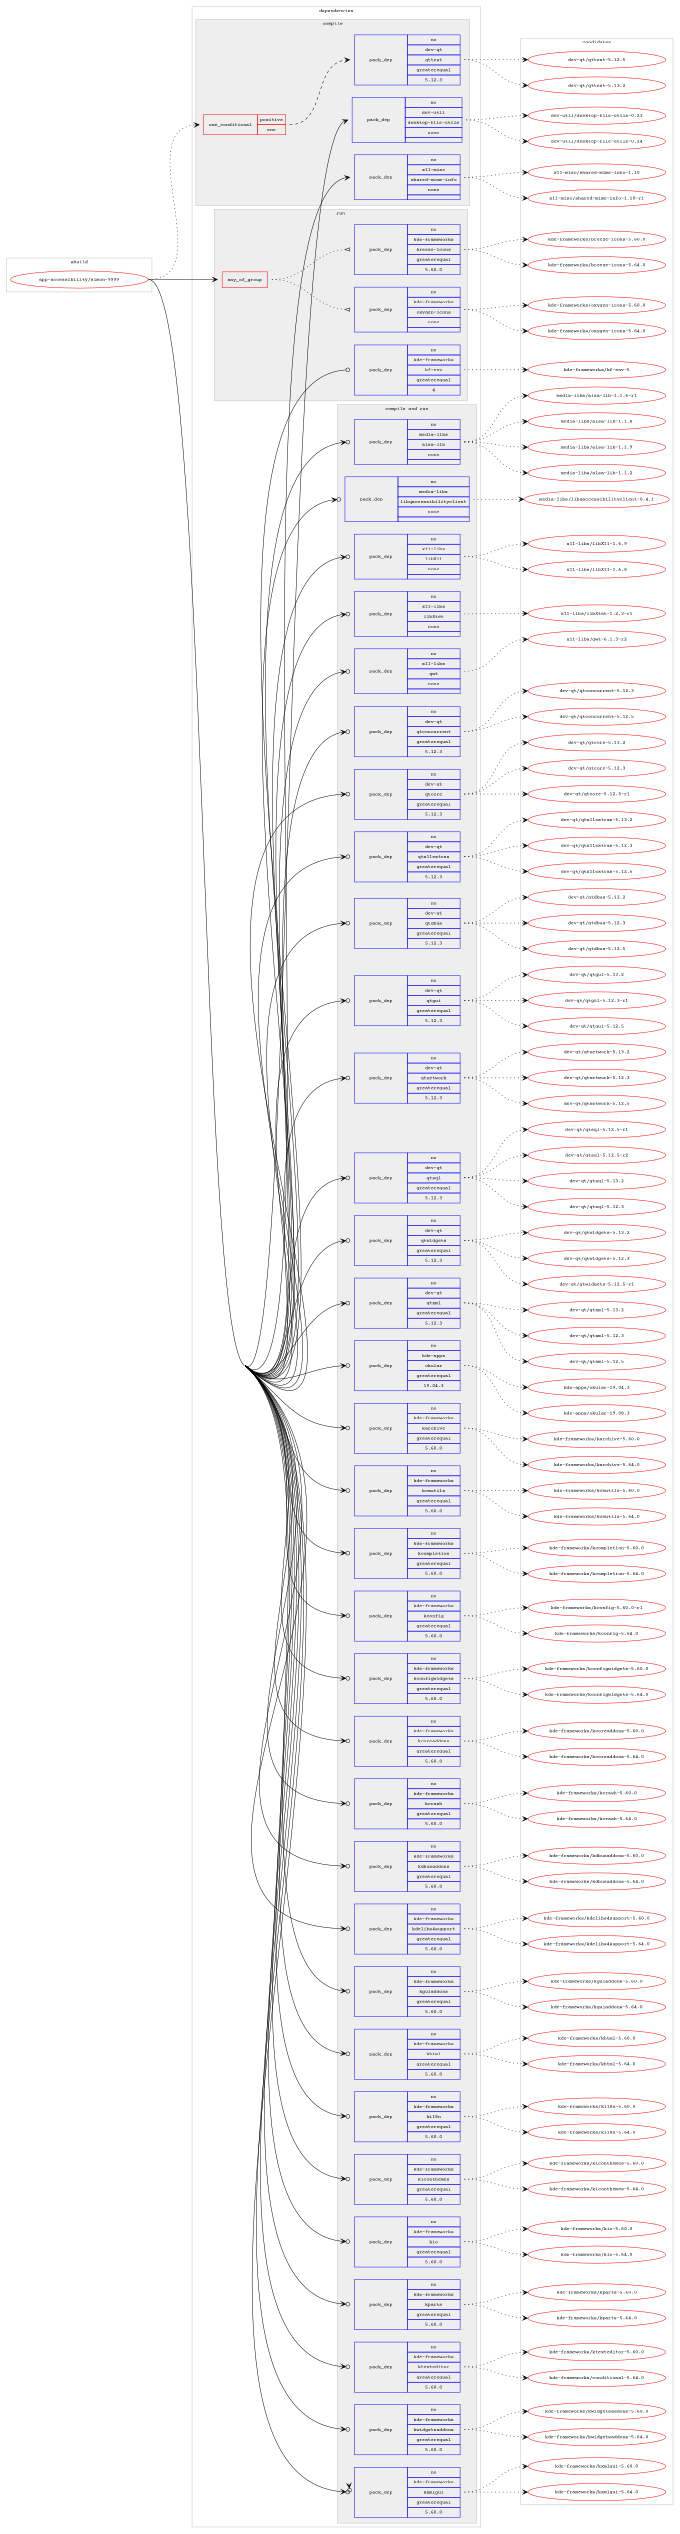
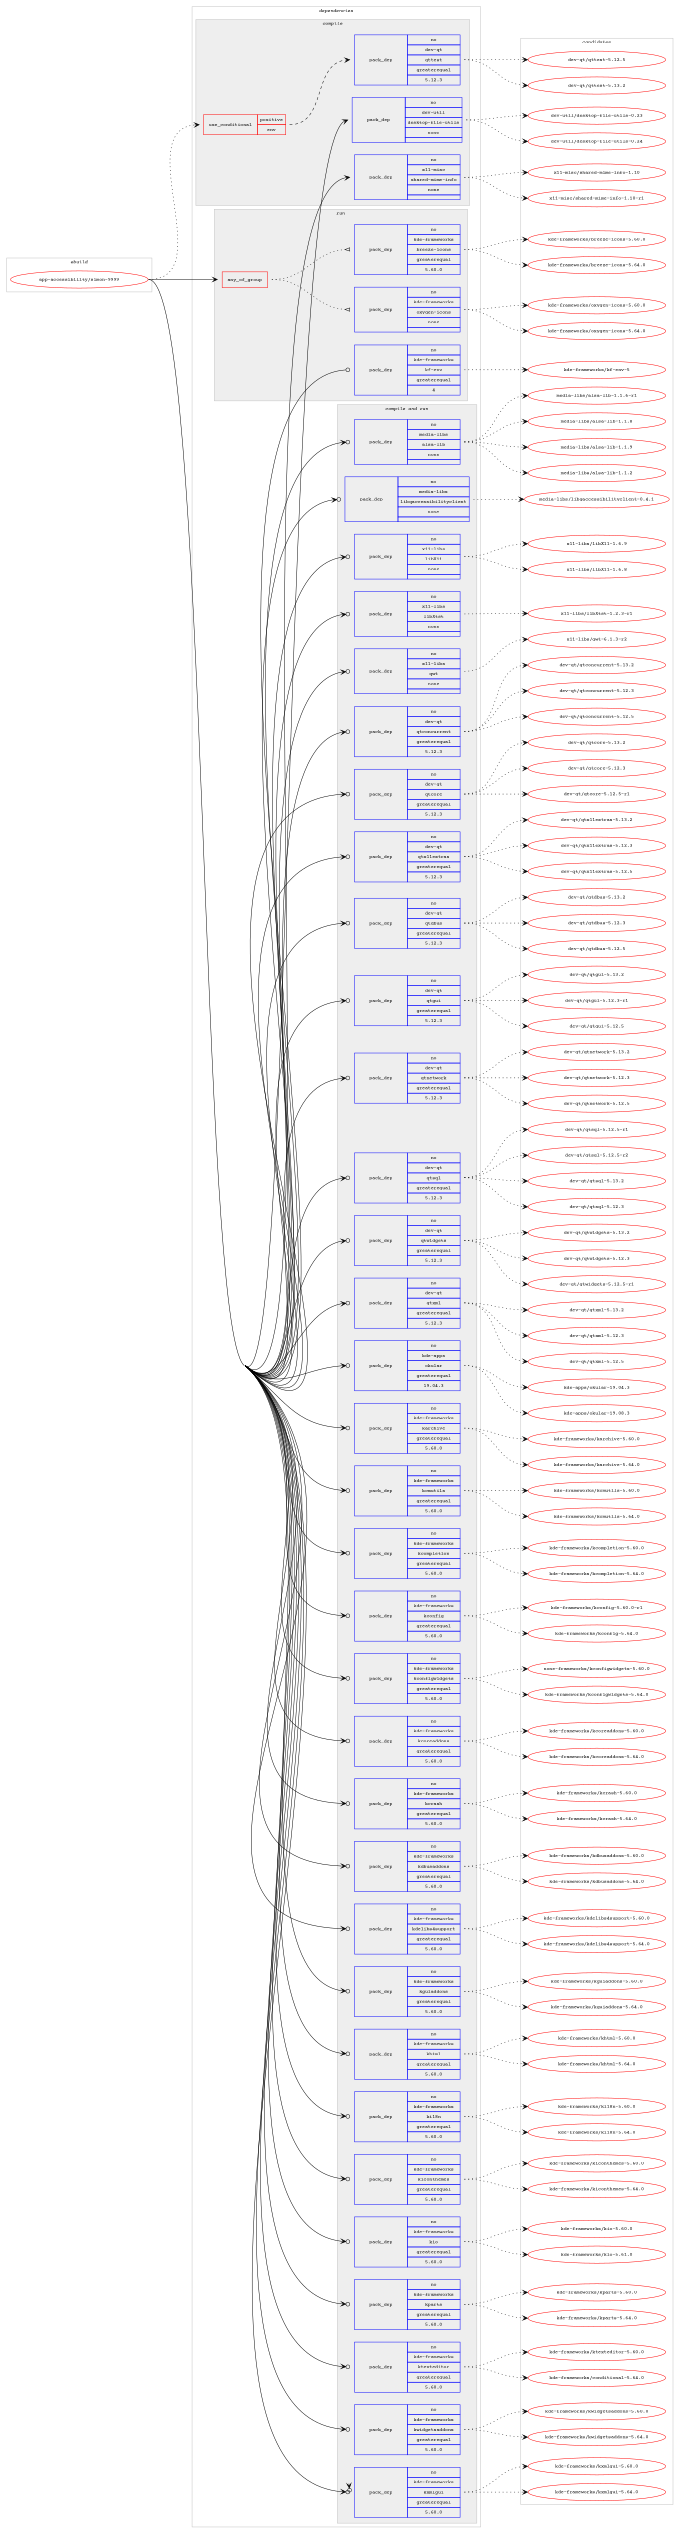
node "dev-qt/qtconcurrent-5.13.2": added
node "kde-frameworks/kconfigwidgets-5.60.0": label "kde-frameworks/kconfigwidgets-5.60.0" -> "none-frameworks/kconfigwidgets-5.60.0"
node "kde-frameworks/kio-5.64.0": label "kde-frameworks/kio-5.64.0" -> "kde-frameworks/kio-5.61.0"
